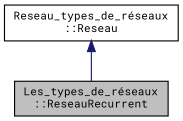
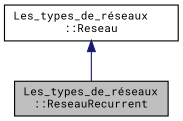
node "Reseau_types_de_réseaux ::Reseau": label "Reseau_types_de_réseaux ::Reseau" -> "Les_types_de_réseaux ::Reseau"
